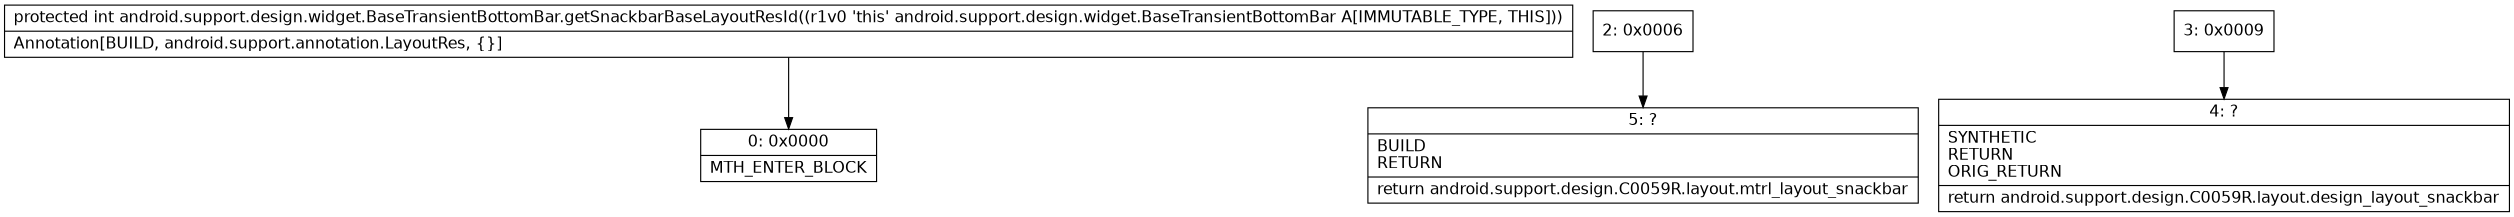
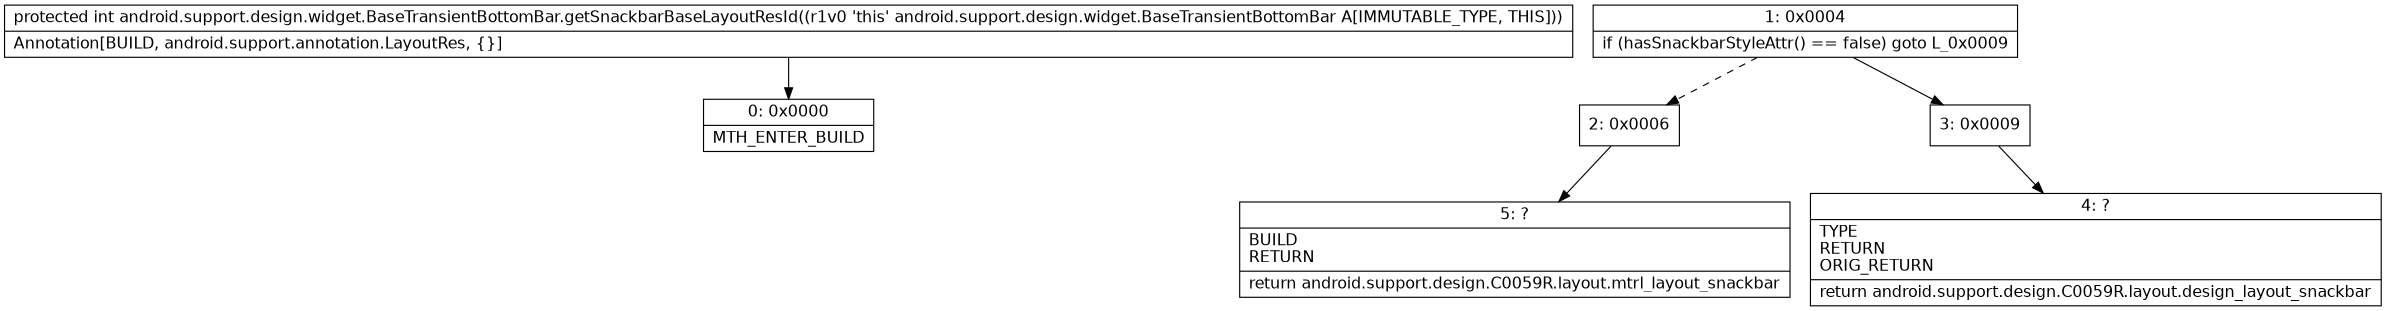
node "1: 0x0004": added
node "4: ?": text "SYNTHETIC" -> "TYPE"
node "0: 0x0000": text "MTH_ENTER_BLOCK" -> "MTH_ENTER_BUILD"
